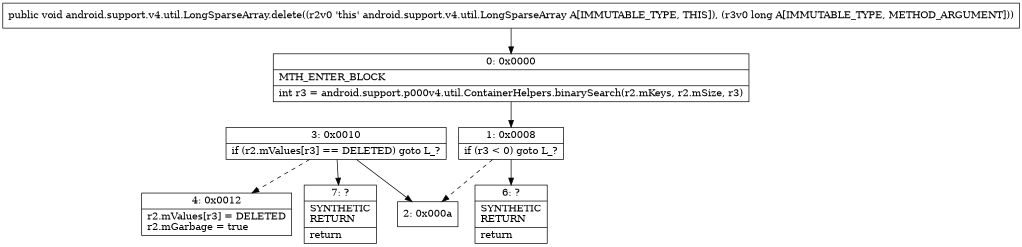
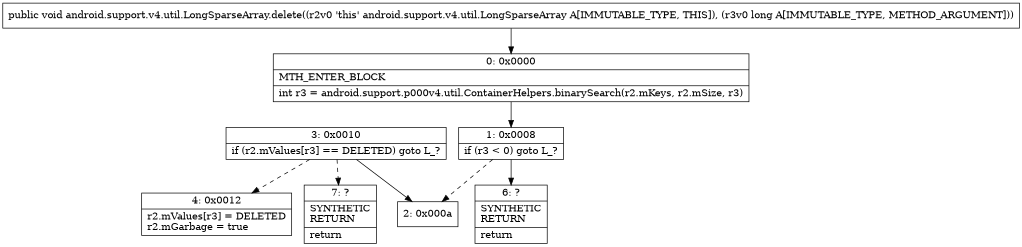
edge "3: 0x0010" -> "7: ?": style solid -> dashed
